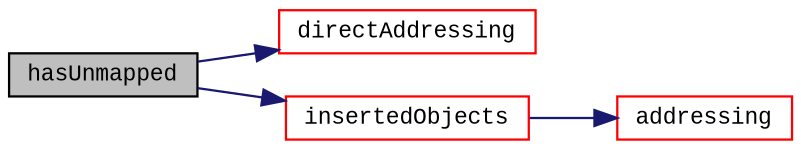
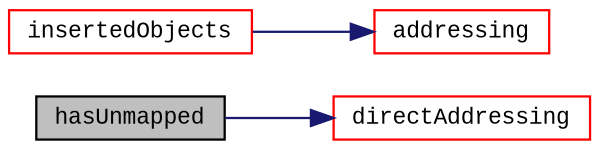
edge "hasUnmapped" -> "insertedObjects": removed
